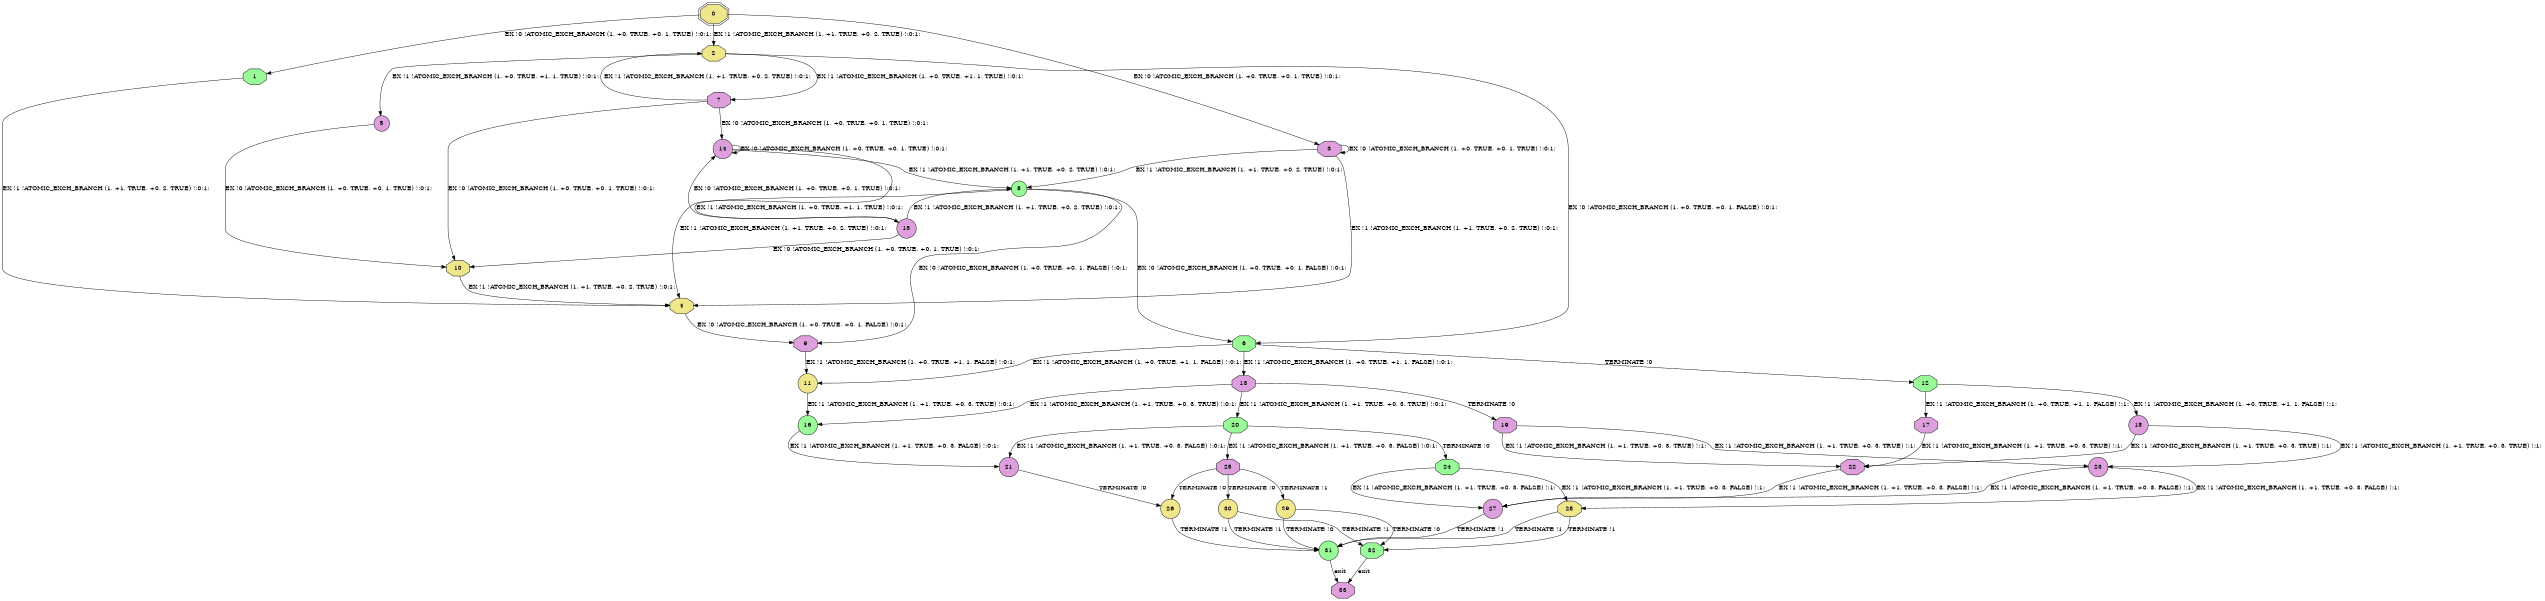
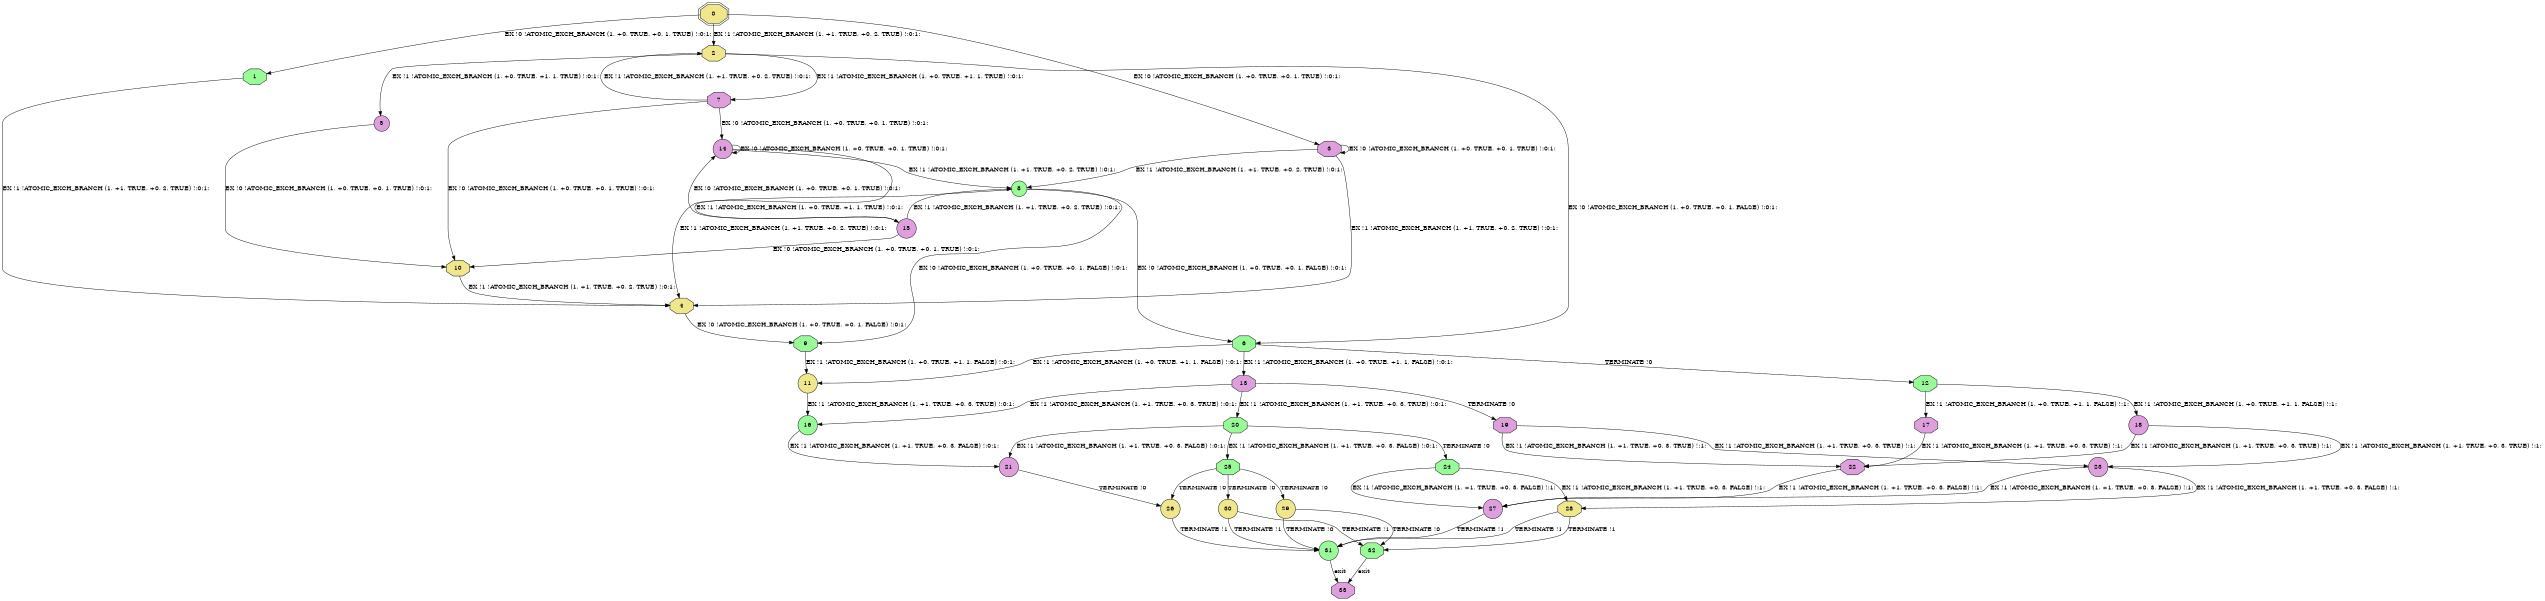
node "9": fillcolor plum -> palegreen
node "25": fillcolor plum -> palegreen
edge "25" -> "29": label "TERMINATE !1" -> "TERMINATE !0"
